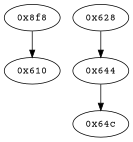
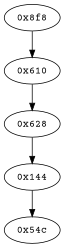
node "0x644": label "0x644" -> "0x144"
edge "0x610" -> "0x628": added
node "0x64c": label "0x64c" -> "0x54c"
